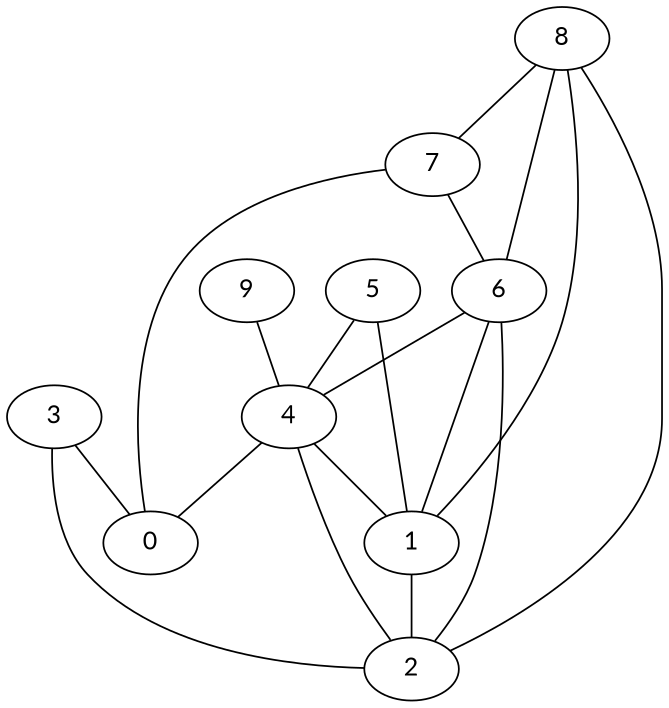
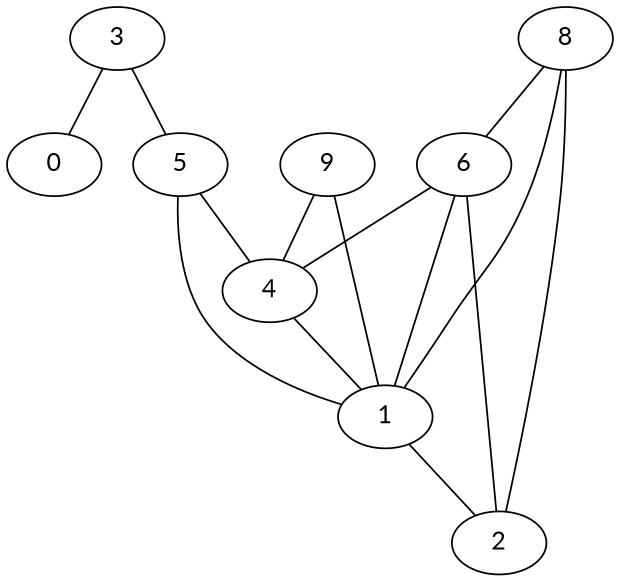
node "7": removed
edge "9" -- "1": added
edge "4" -- "0": removed
edge "4" -- "2": removed
edge "3" -- "2": now "3" -- "5"
